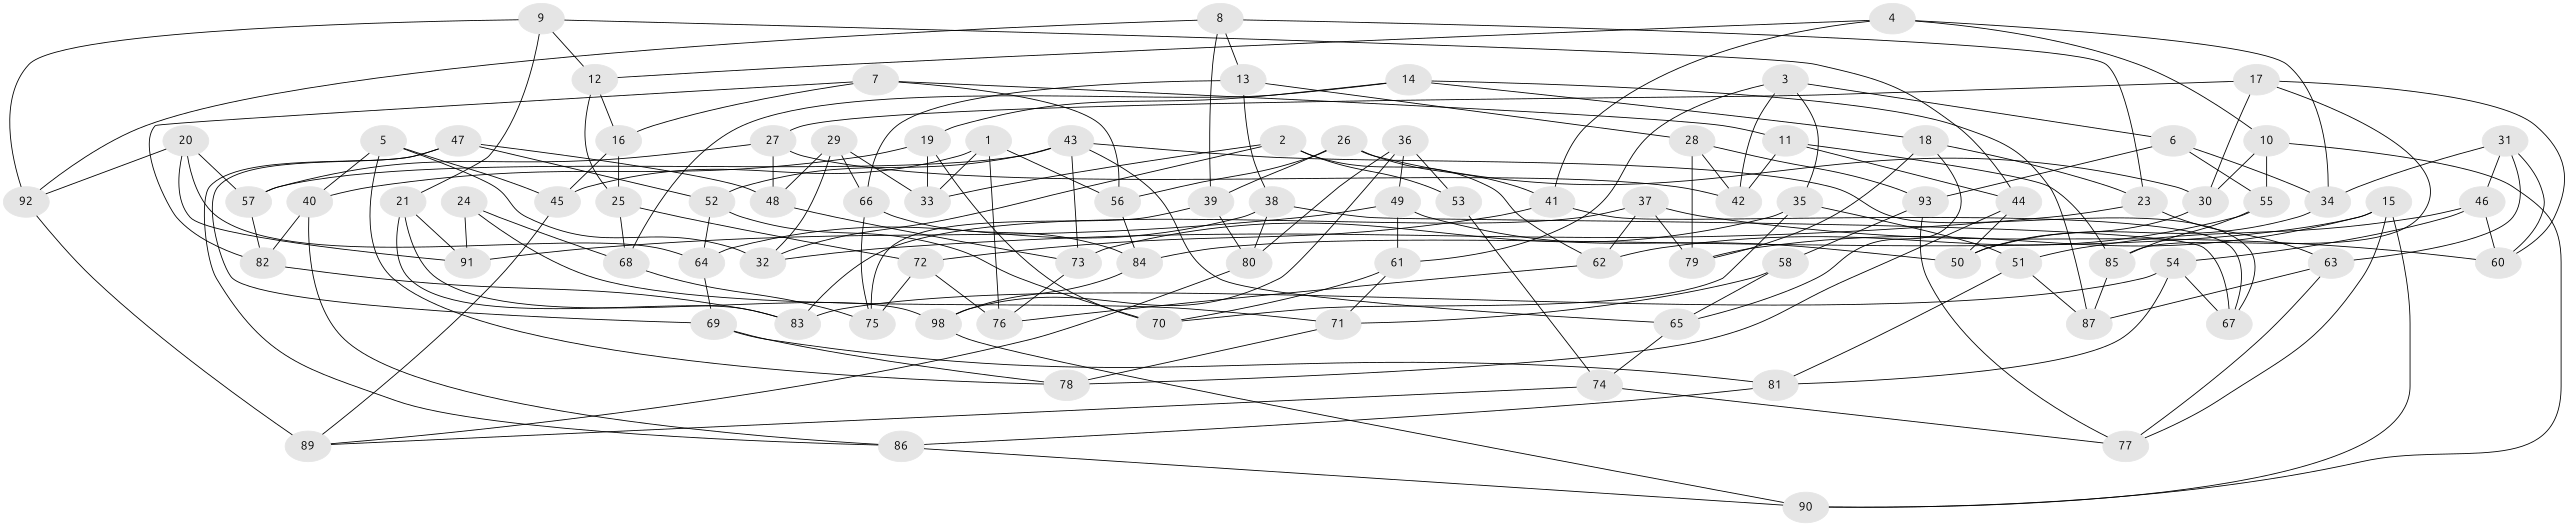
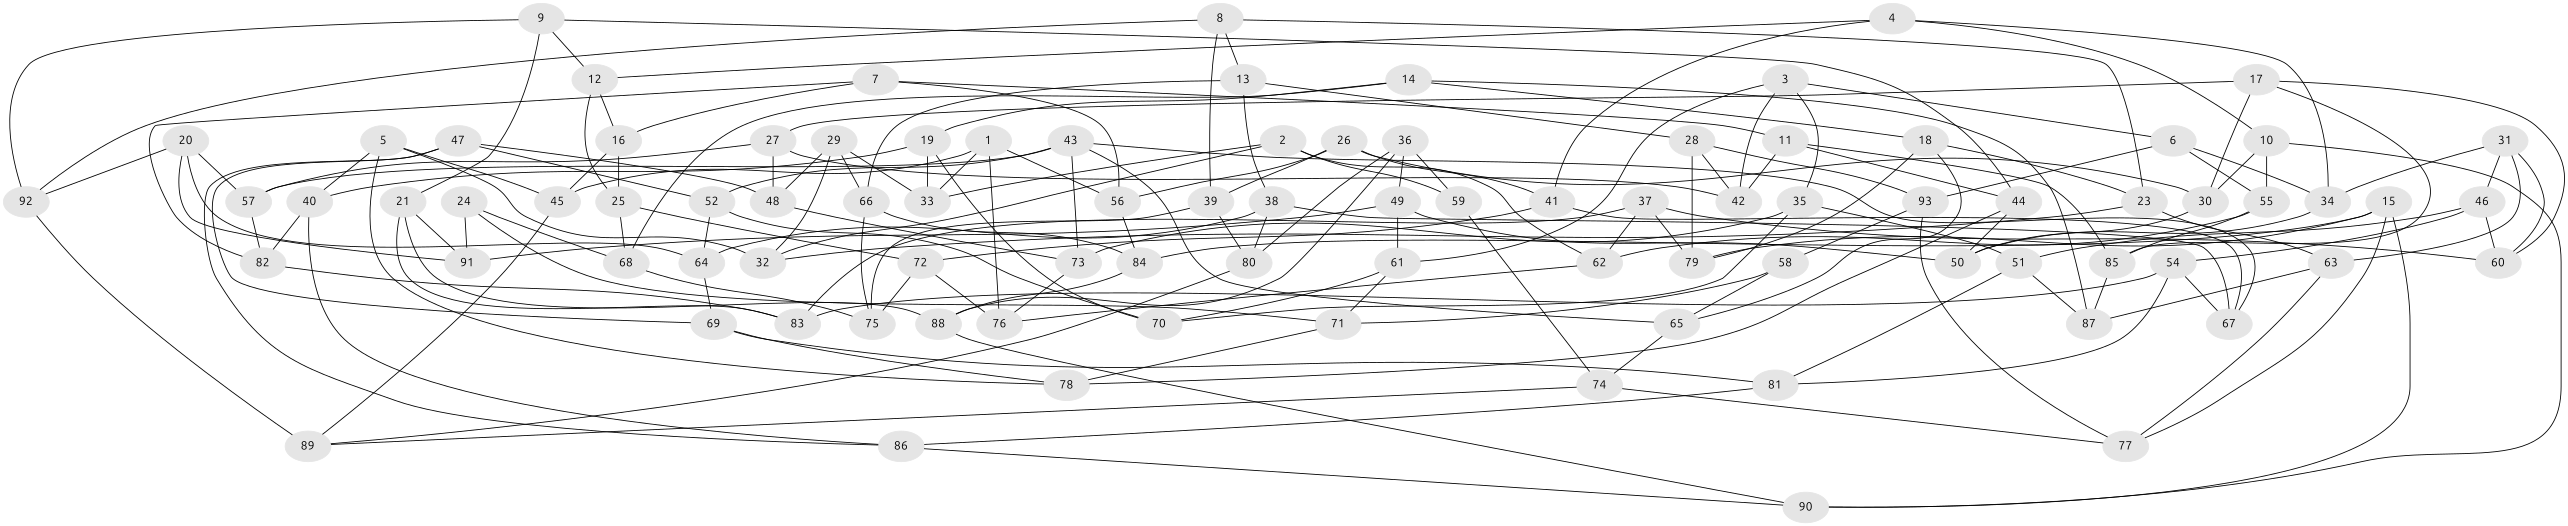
node "53": label "53" -> "59"
node "98": label "98" -> "88"
